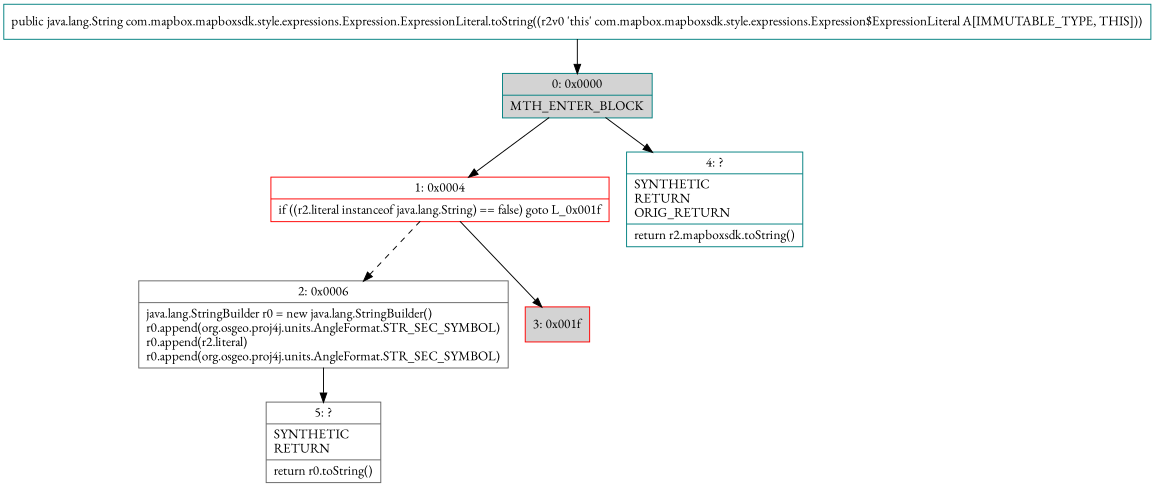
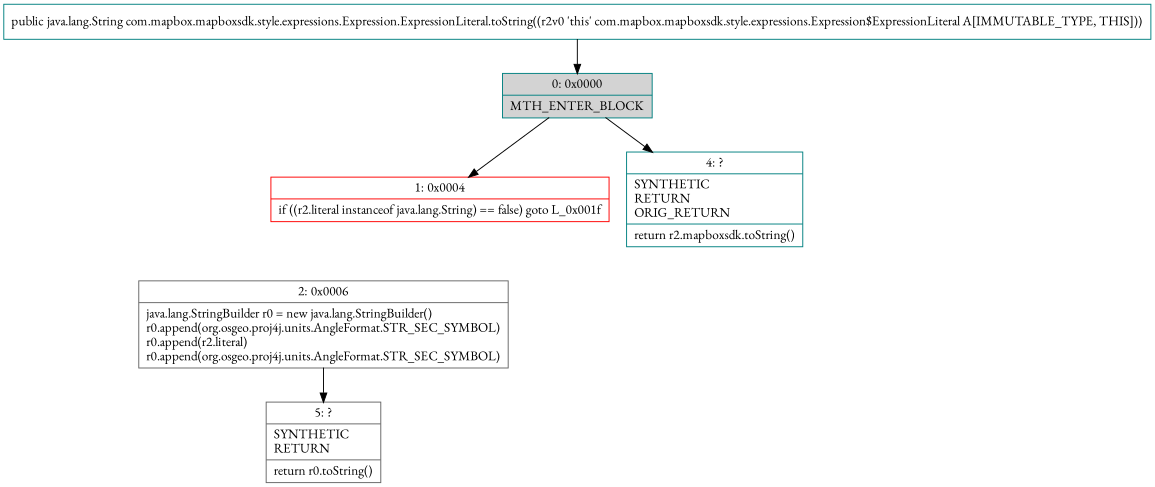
edge "1: 0x0004" -> "2: 0x0006": removed
node "3: 0x001f": removed
